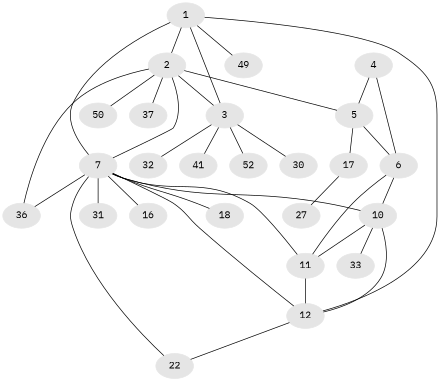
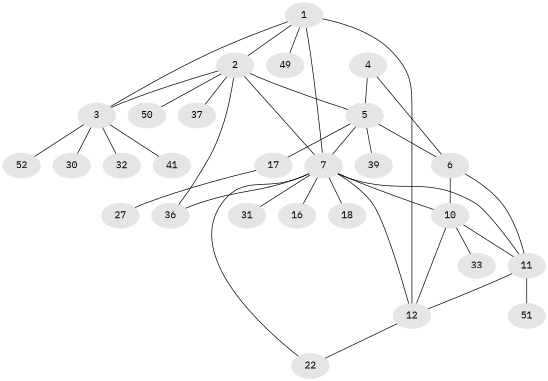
edge "5" -- "7": added
node "39": added
node "51": added
